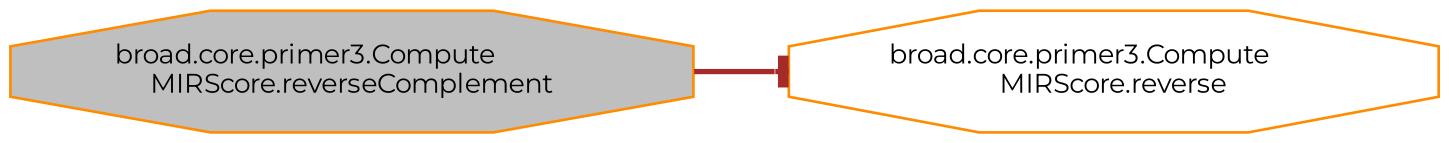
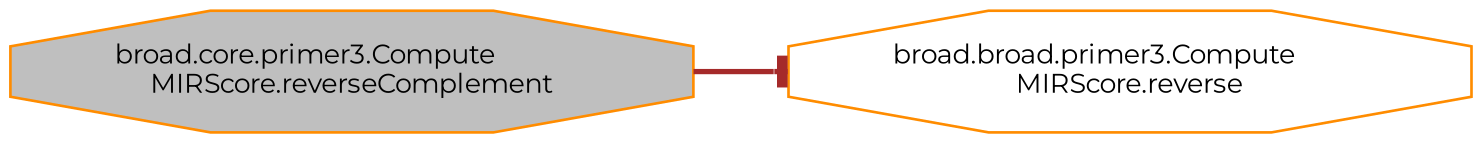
node "broad.core.primer3.Compute MIRScore.reverse": label "broad.core.primer3.Compute MIRScore.reverse" -> "broad.broad.primer3.Compute MIRScore.reverse"
